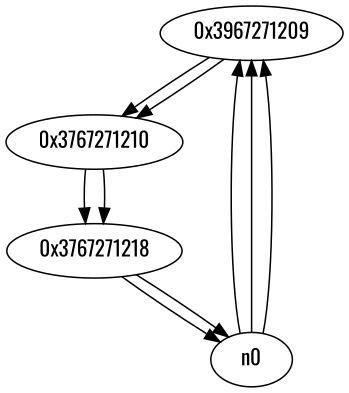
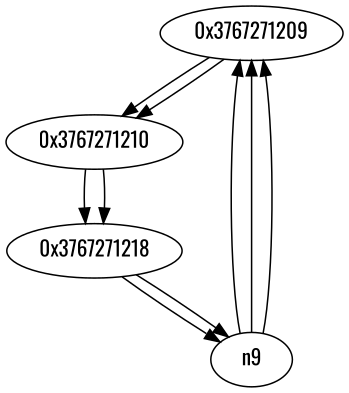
node "0x3967271209": label "0x3967271209" -> "0x3767271209"
node "n0": label "n0" -> "n9"
